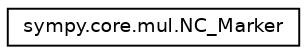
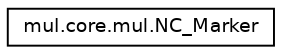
node "sympy.core.mul.NC_Marker": label "sympy.core.mul.NC_Marker" -> "mul.core.mul.NC_Marker"
